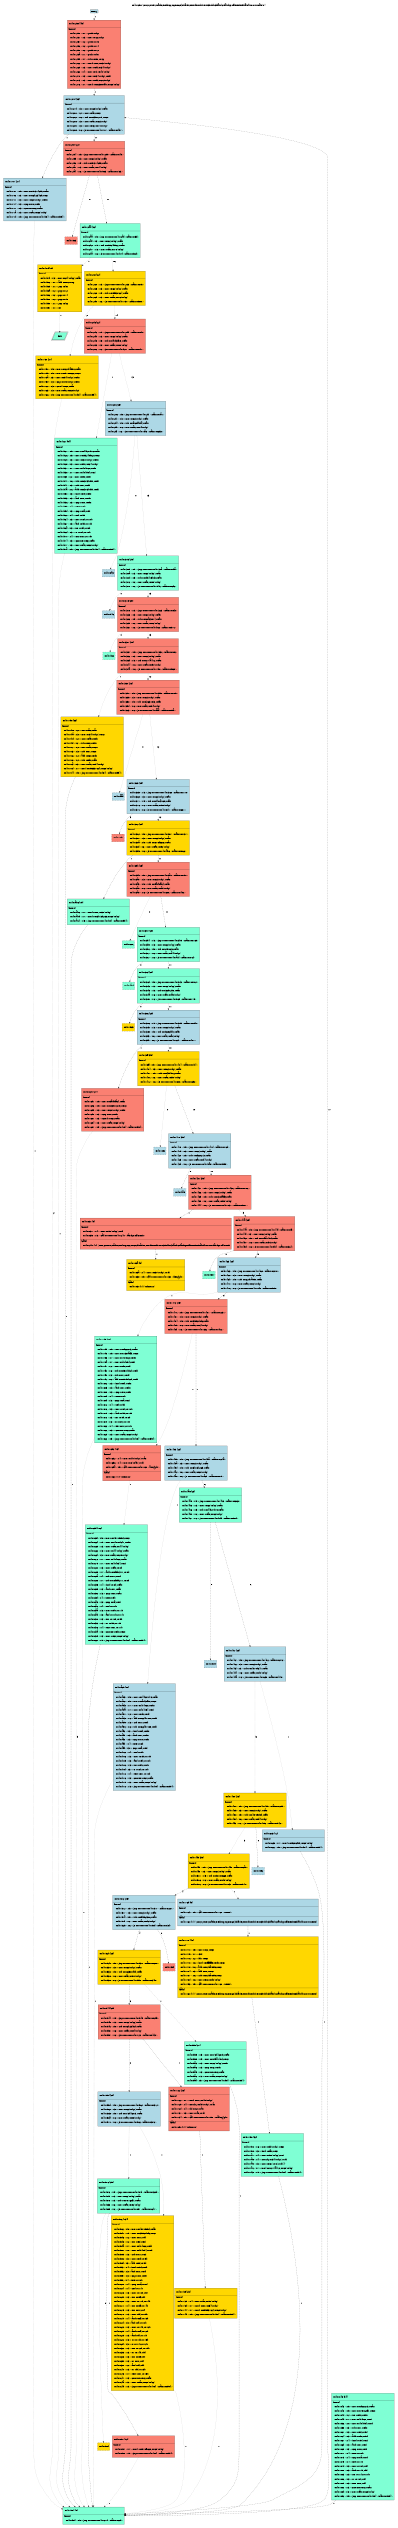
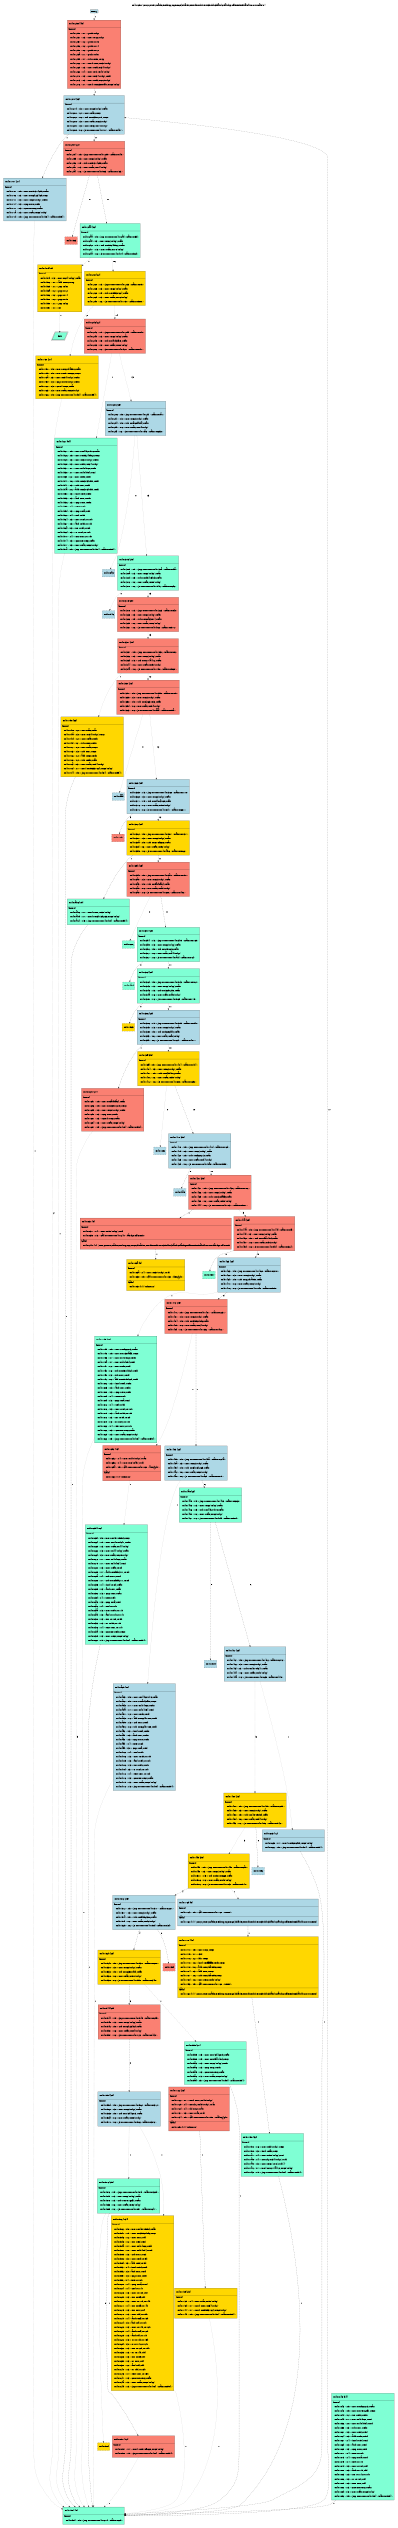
node "0x401bcc": removed
edge "0x401544 [25]" -> "0x401722 [23]": removed, label "1"
